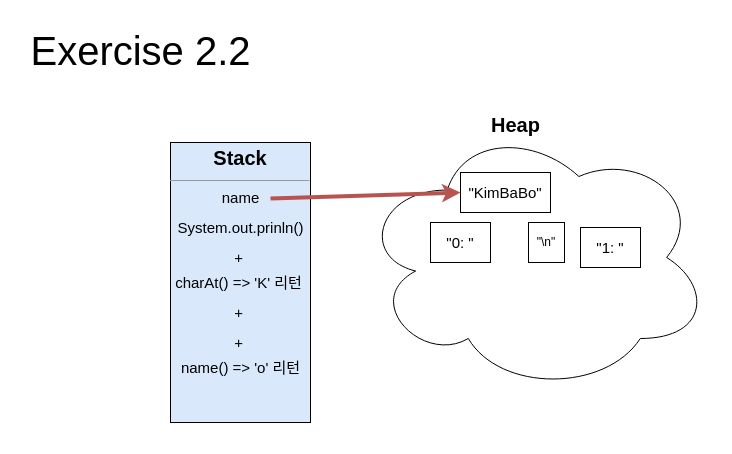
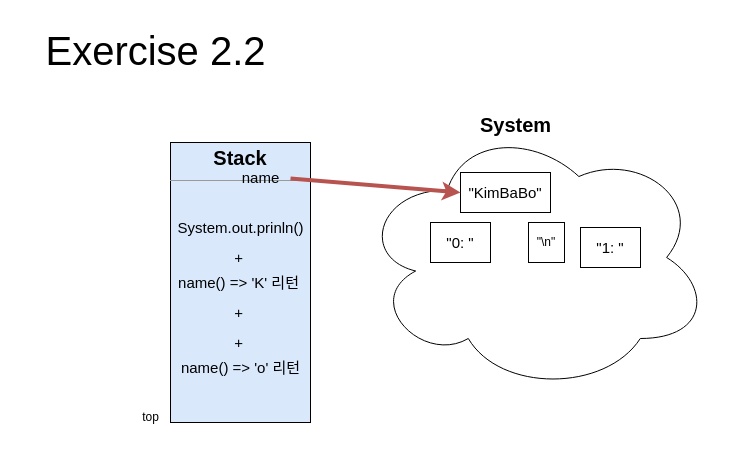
node "Exercise 2.2": moved (141, 51) -> (156, 51)
node "Heap": label "Heap" -> "System"
node "name": moved (241, 198) -> (261, 178)
node "charAt() => 'K' 리턴": label "charAt() => 'K' 리턴" -> "name() => 'K' 리턴"
node "top": added
